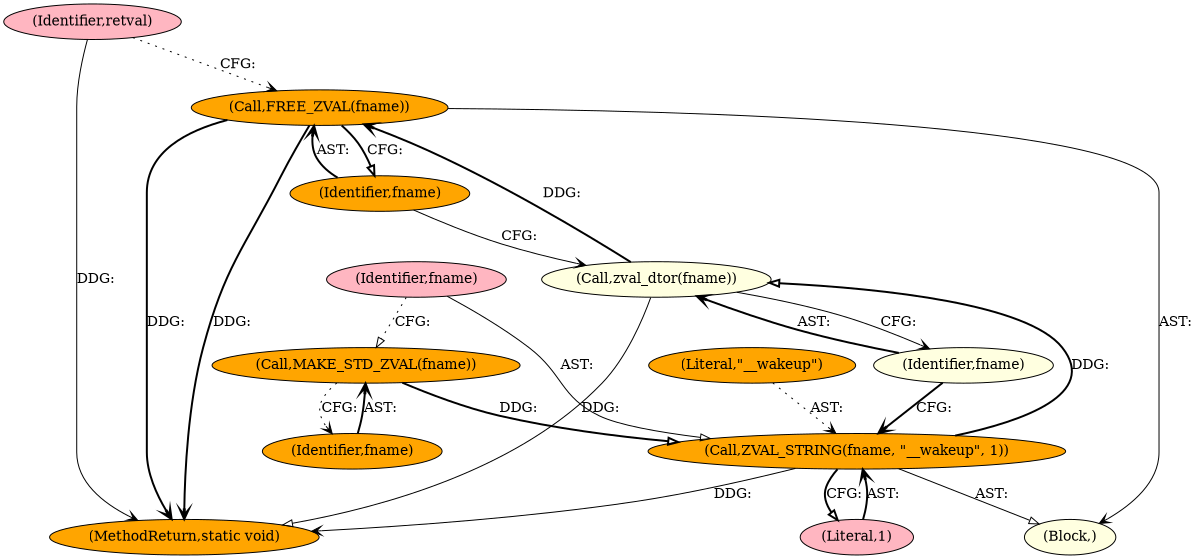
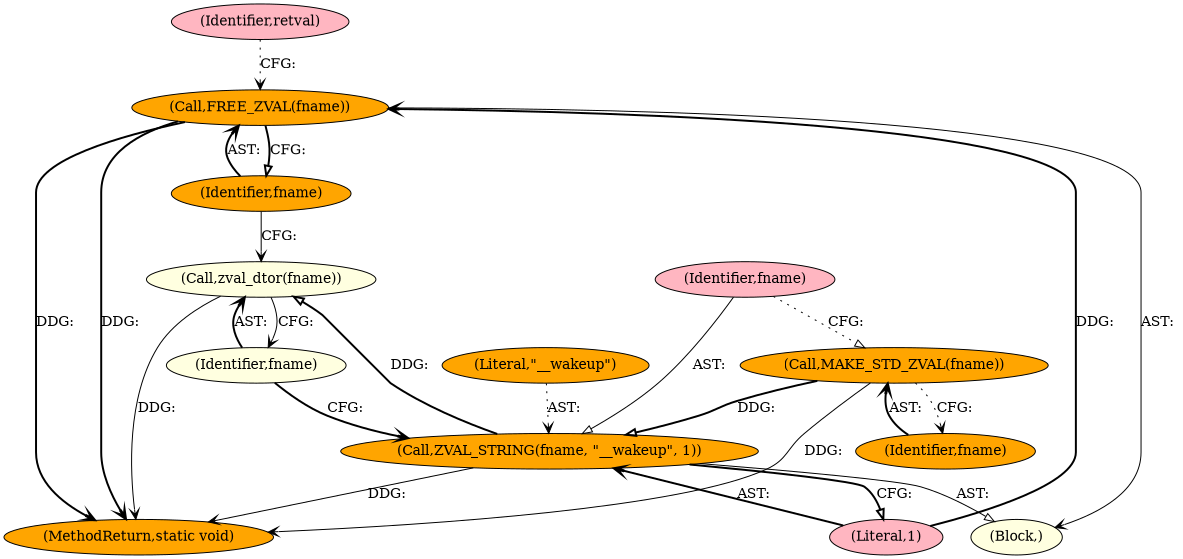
edge "(Call,zval_dtor(fname))" -> "(Call,FREE_ZVAL(fname))": now "(Literal,1)" -> "(Call,FREE_ZVAL(fname))"
edge "(Identifier,retval)" -> "(MethodReturn,static void)": now "(Call,MAKE_STD_ZVAL(fname))" -> "(MethodReturn,static void)"
edge "(Call,zval_dtor(fname))" -> "(MethodReturn,static void)": arrowhead onormal -> vee
